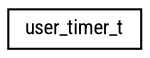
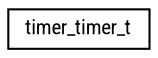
node "user_timer_t": label "user_timer_t" -> "timer_timer_t"
